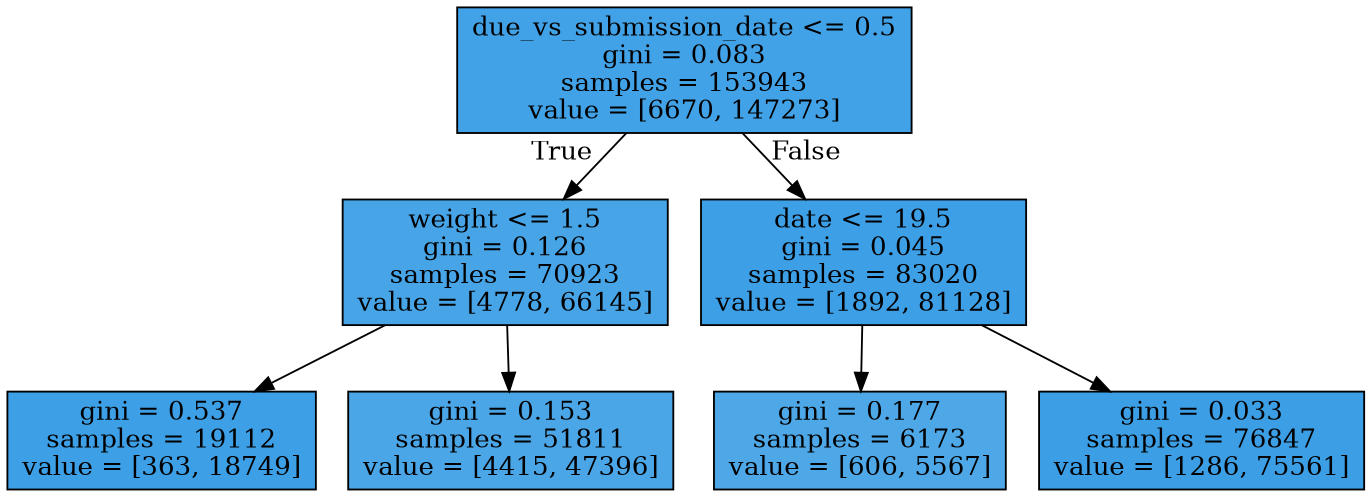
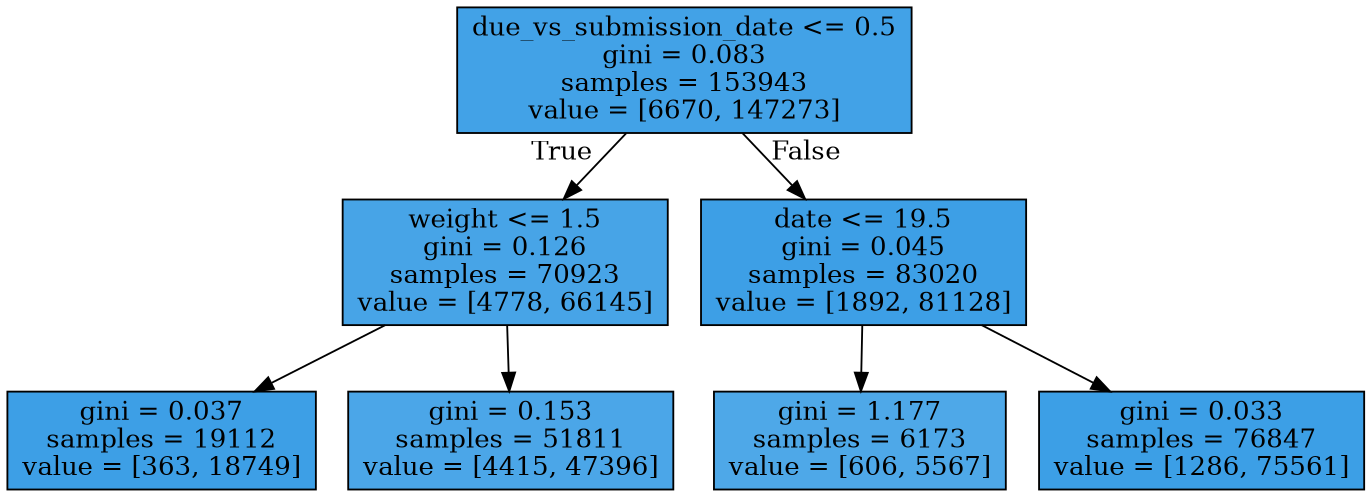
node "gini = 0.537 samples = 19112 value = [363, 18749]": label "gini = 0.537 samples = 19112 value = [363, 18749]" -> "gini = 0.037 samples = 19112 value = [363, 18749]"
node "gini = 0.177 samples = 6173 value = [606, 5567]": label "gini = 0.177 samples = 6173 value = [606, 5567]" -> "gini = 1.177 samples = 6173 value = [606, 5567]"
